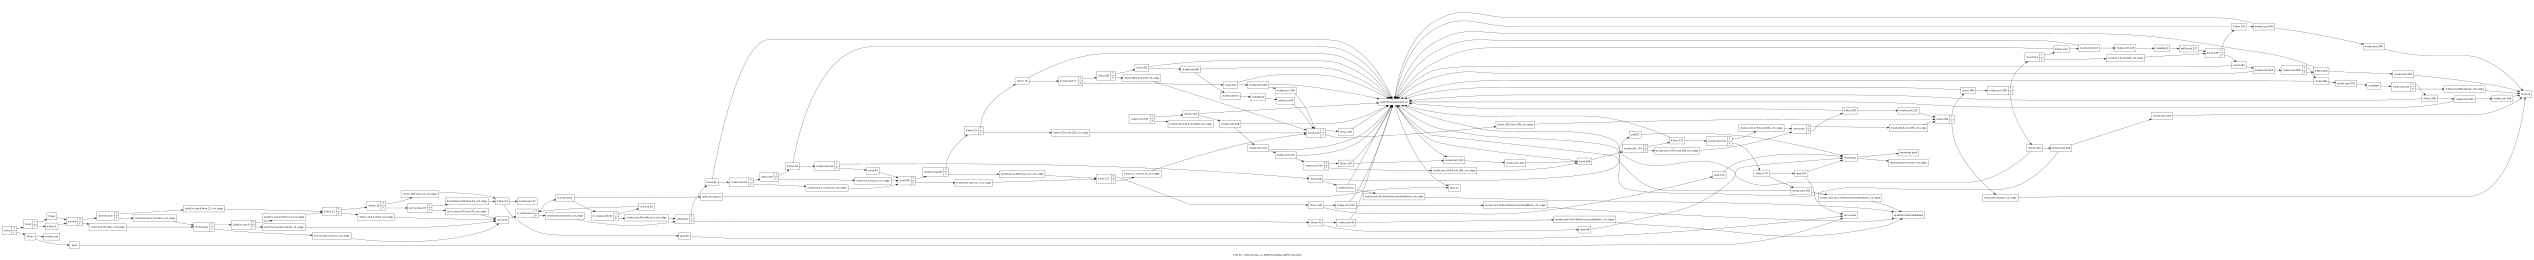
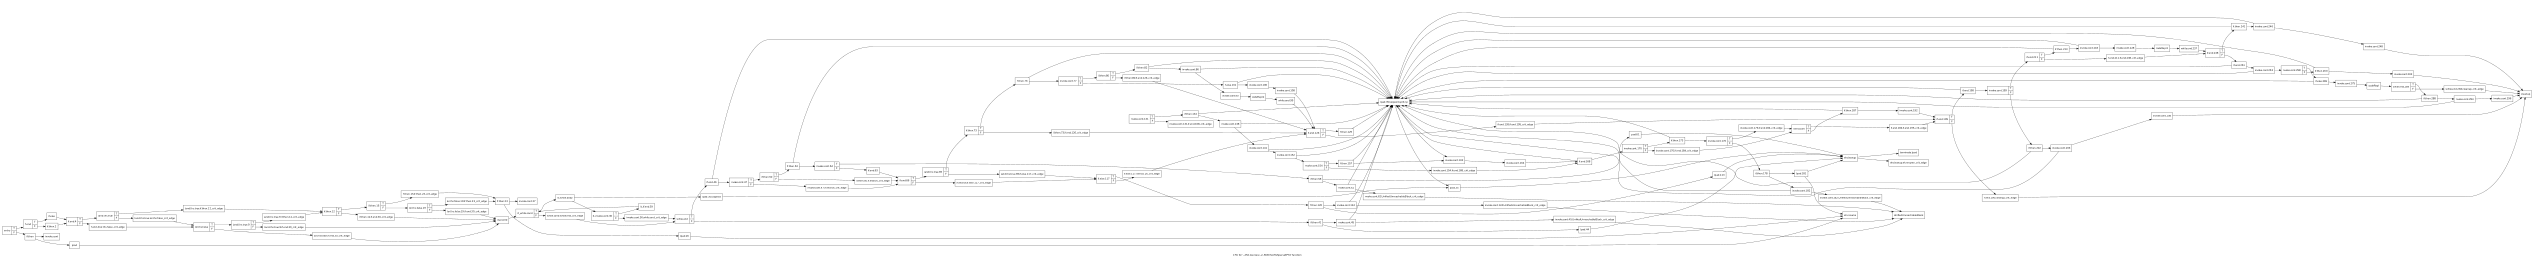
edge "invoke.cont.106" -> "lpad.35.loopexit.split-lp": removed
edge "lpad.35" -> "ehcleanup": added
